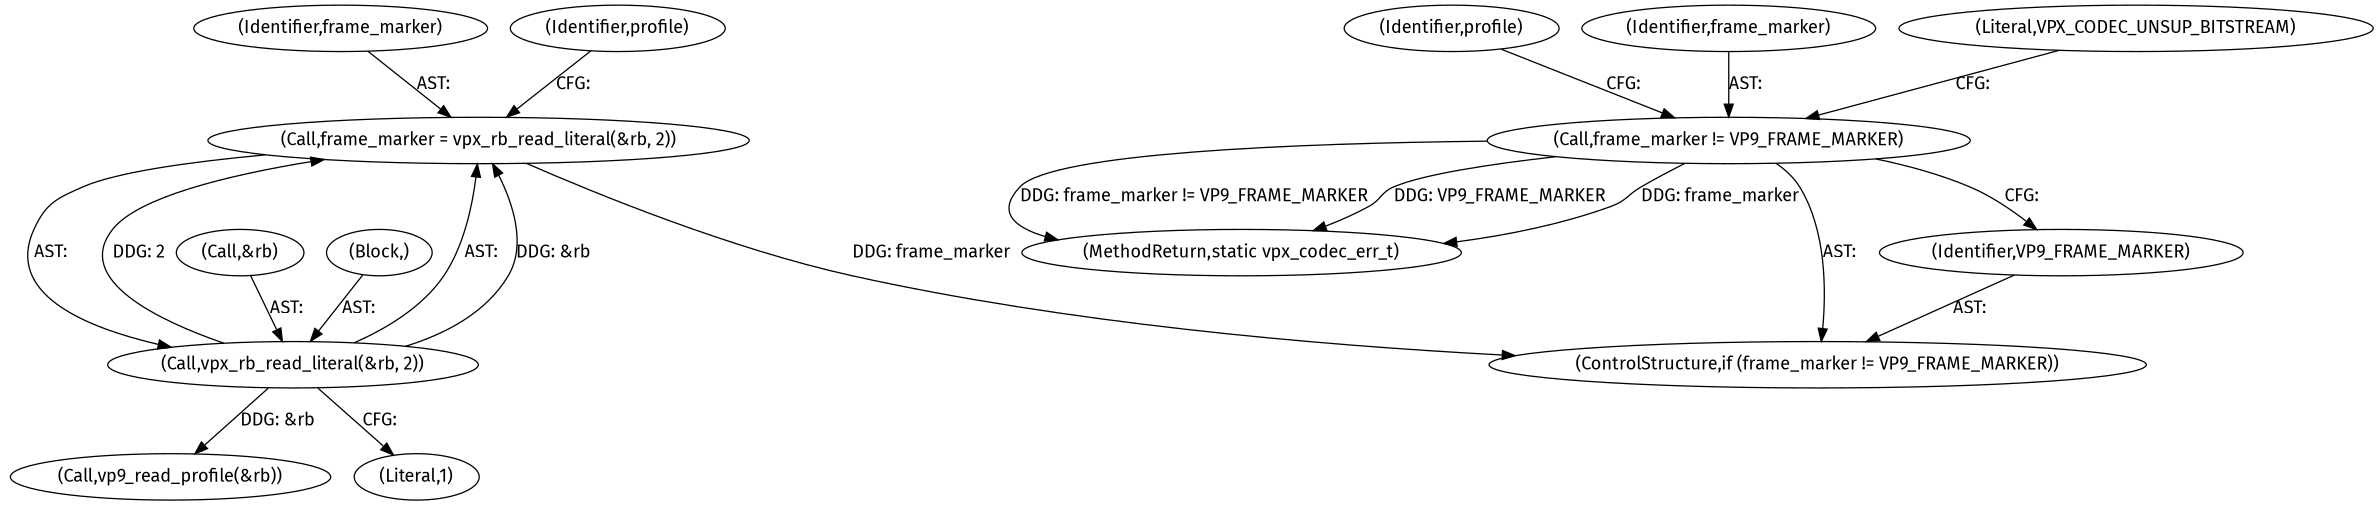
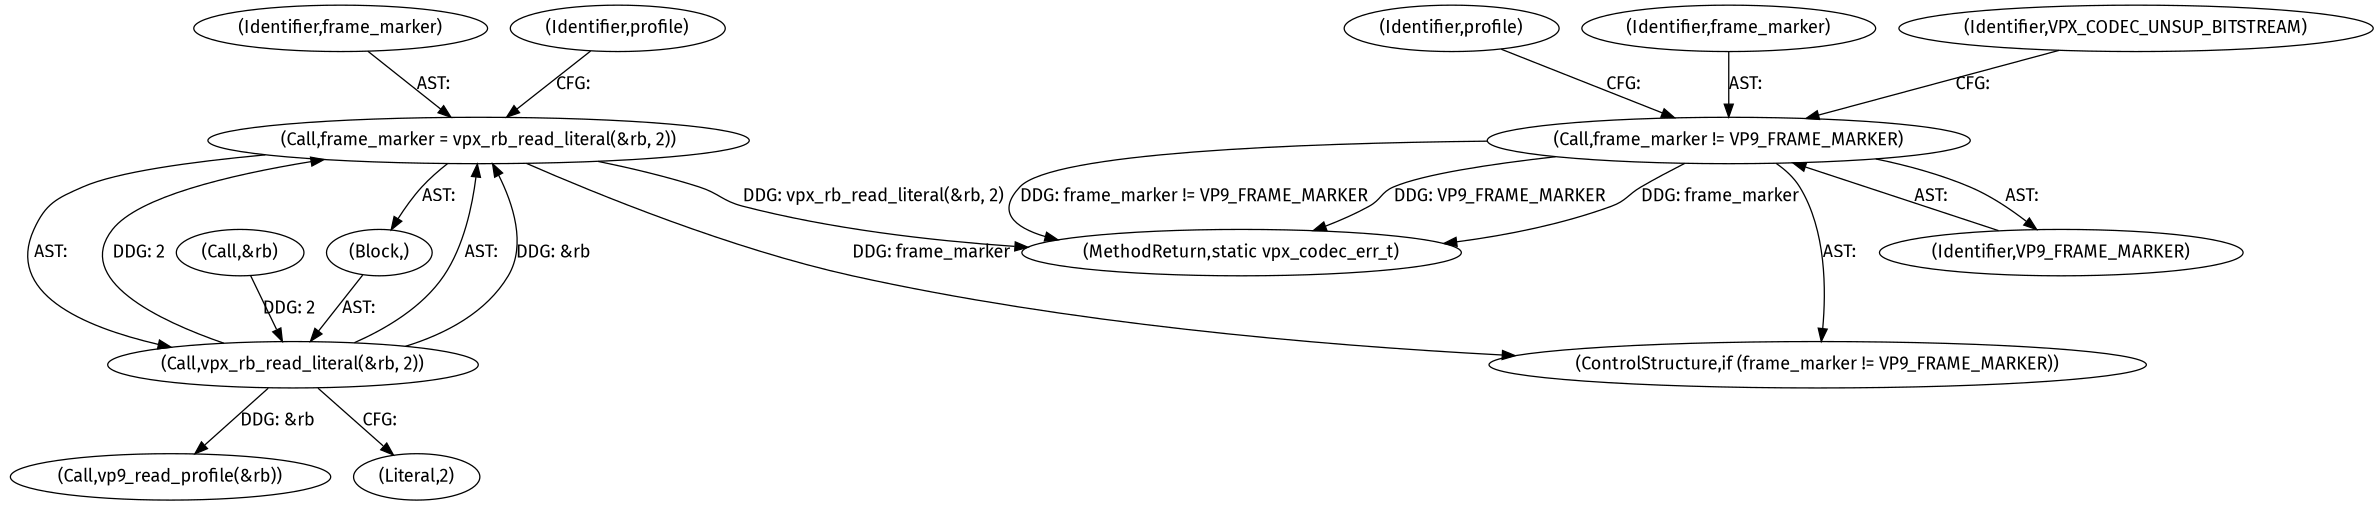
node "(Literal,VPX_CODEC_UNSUP_BITSTREAM)": label "(Literal,VPX_CODEC_UNSUP_BITSTREAM)" -> "(Identifier,VPX_CODEC_UNSUP_BITSTREAM)"
edge "(Call,frame_marker = vpx_rb_read_literal(&rb, 2))" -> "(Block,)": added, label "AST:"
edge "(Call,frame_marker != VP9_FRAME_MARKER)" -> "(Identifier,VP9_FRAME_MARKER)": label "CFG: " -> "AST: "
edge "(Call,frame_marker = vpx_rb_read_literal(&rb, 2))" -> "(MethodReturn,static vpx_codec_err_t)": added, label "DDG: vpx_rb_read_literal(&rb, 2)"
edge "(Identifier,VP9_FRAME_MARKER)" -> "(ControlStructure,if (frame_marker != VP9_FRAME_MARKER))": now "(Identifier,VP9_FRAME_MARKER)" -> "(Call,frame_marker != VP9_FRAME_MARKER)"
edge "(Call,&rb)" -> "(Call,vpx_rb_read_literal(&rb, 2))": label "AST: " -> "DDG: 2"
node "(Literal,1)": label "(Literal,1)" -> "(Literal,2)"
